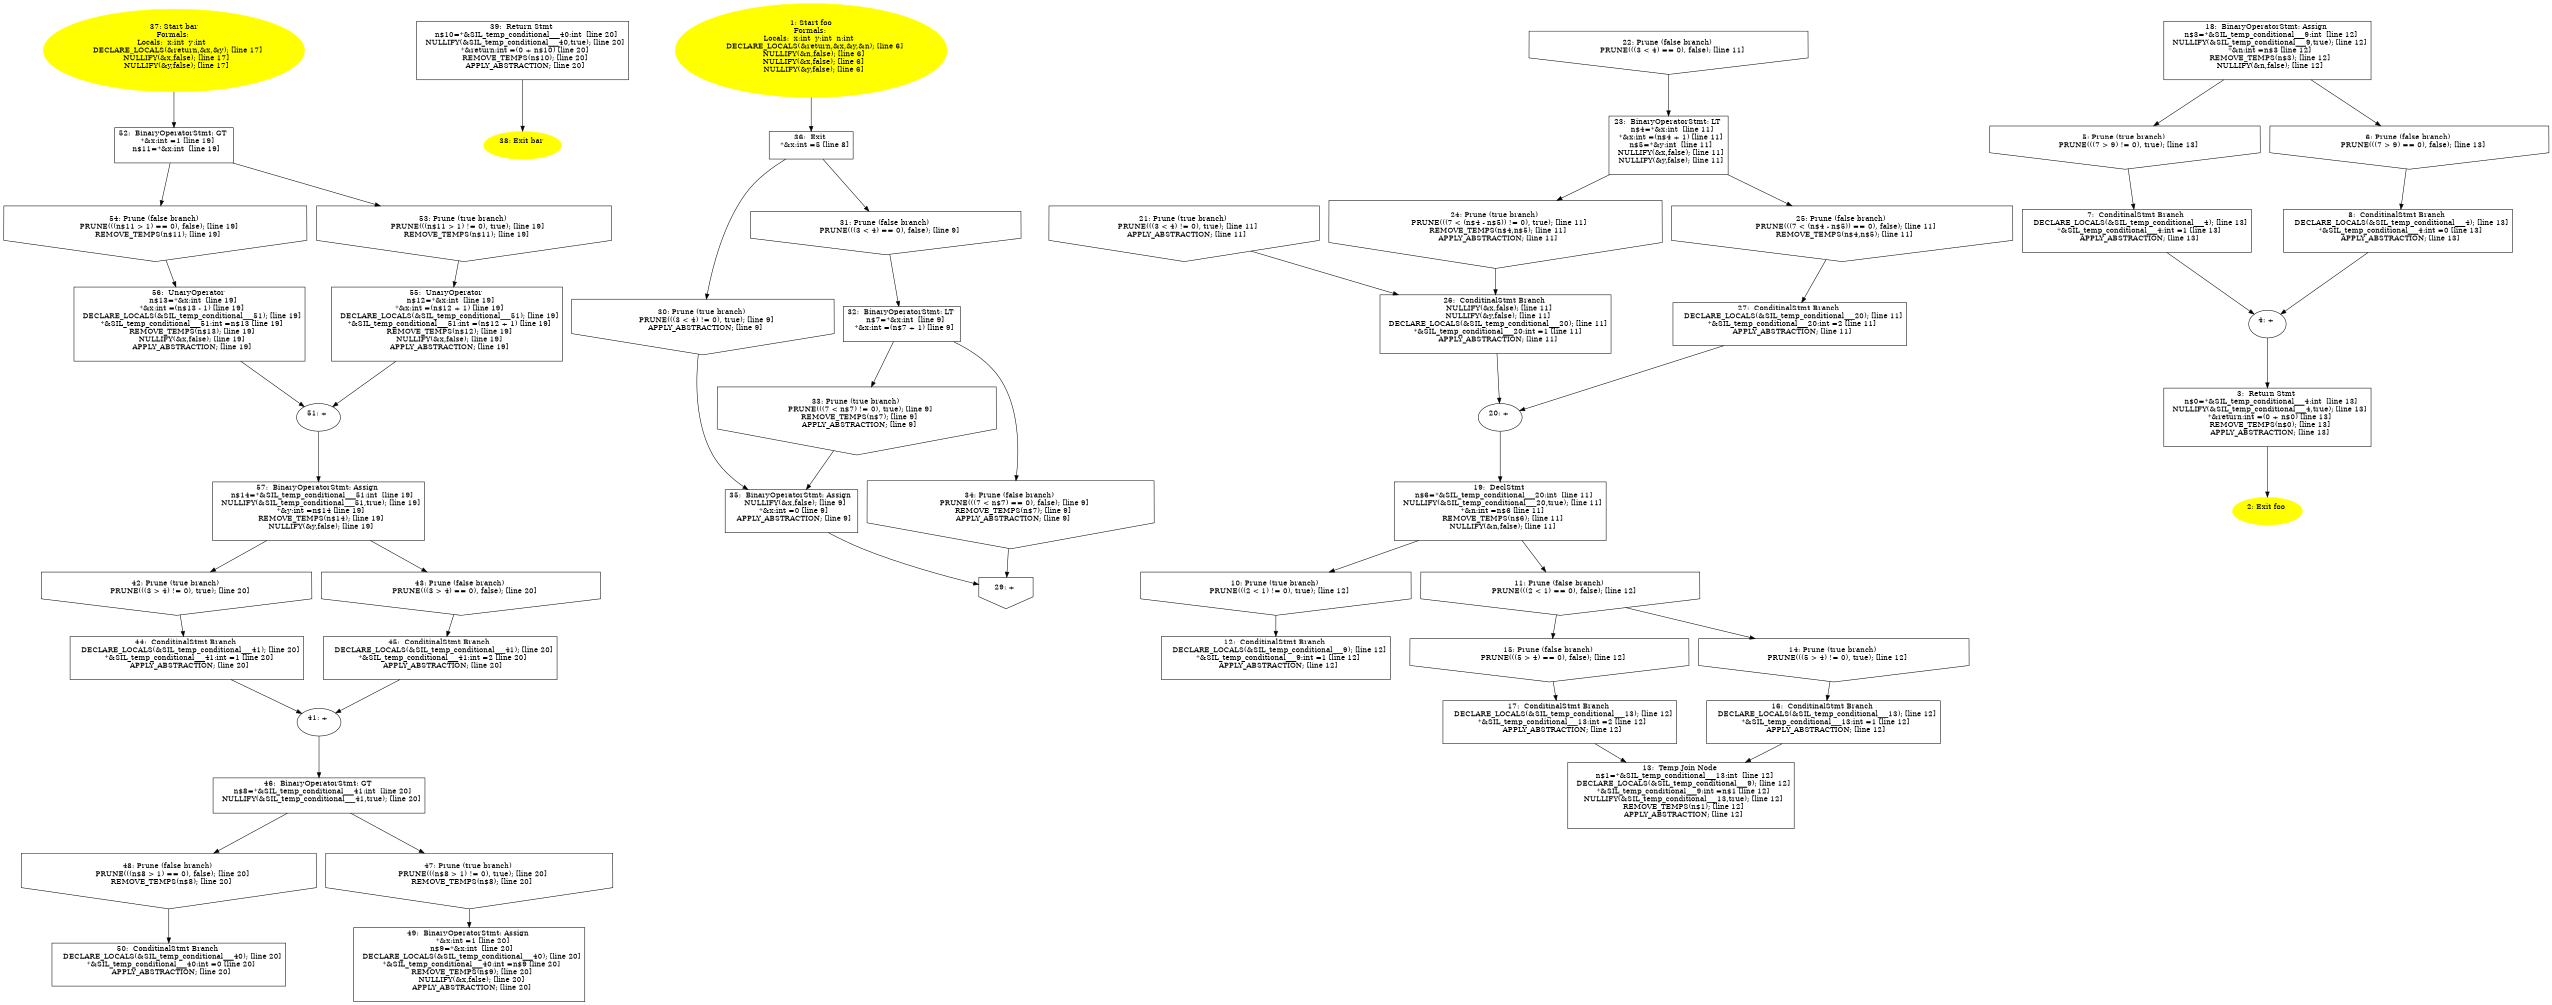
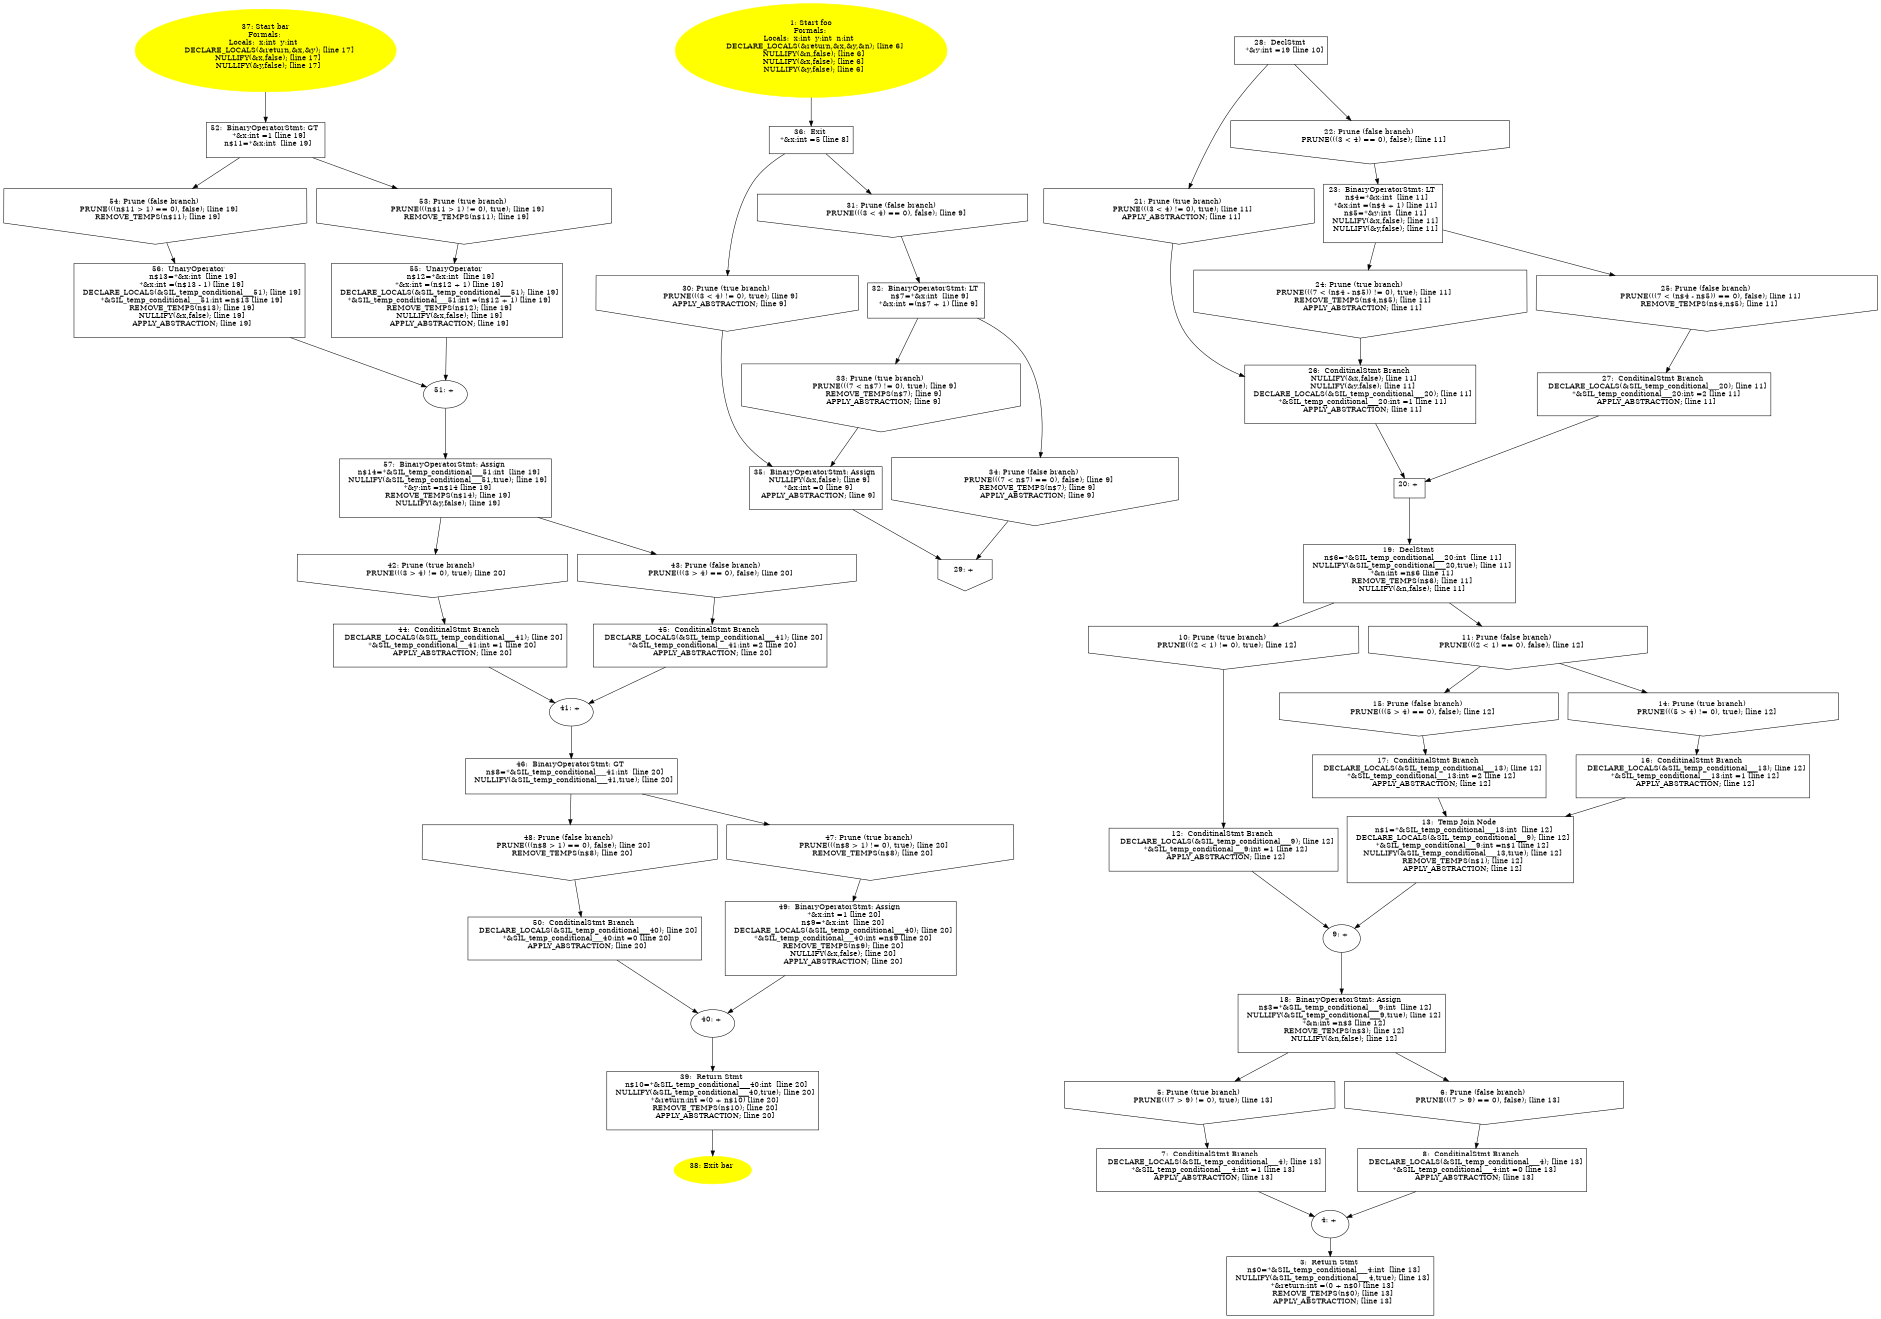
node "28:  DeclStmt *&y:int =19 [line 10]": added
node "20: +": shape ellipse -> box
node "2: Exit foo": removed
node "9: +": added
node "40: +": added
